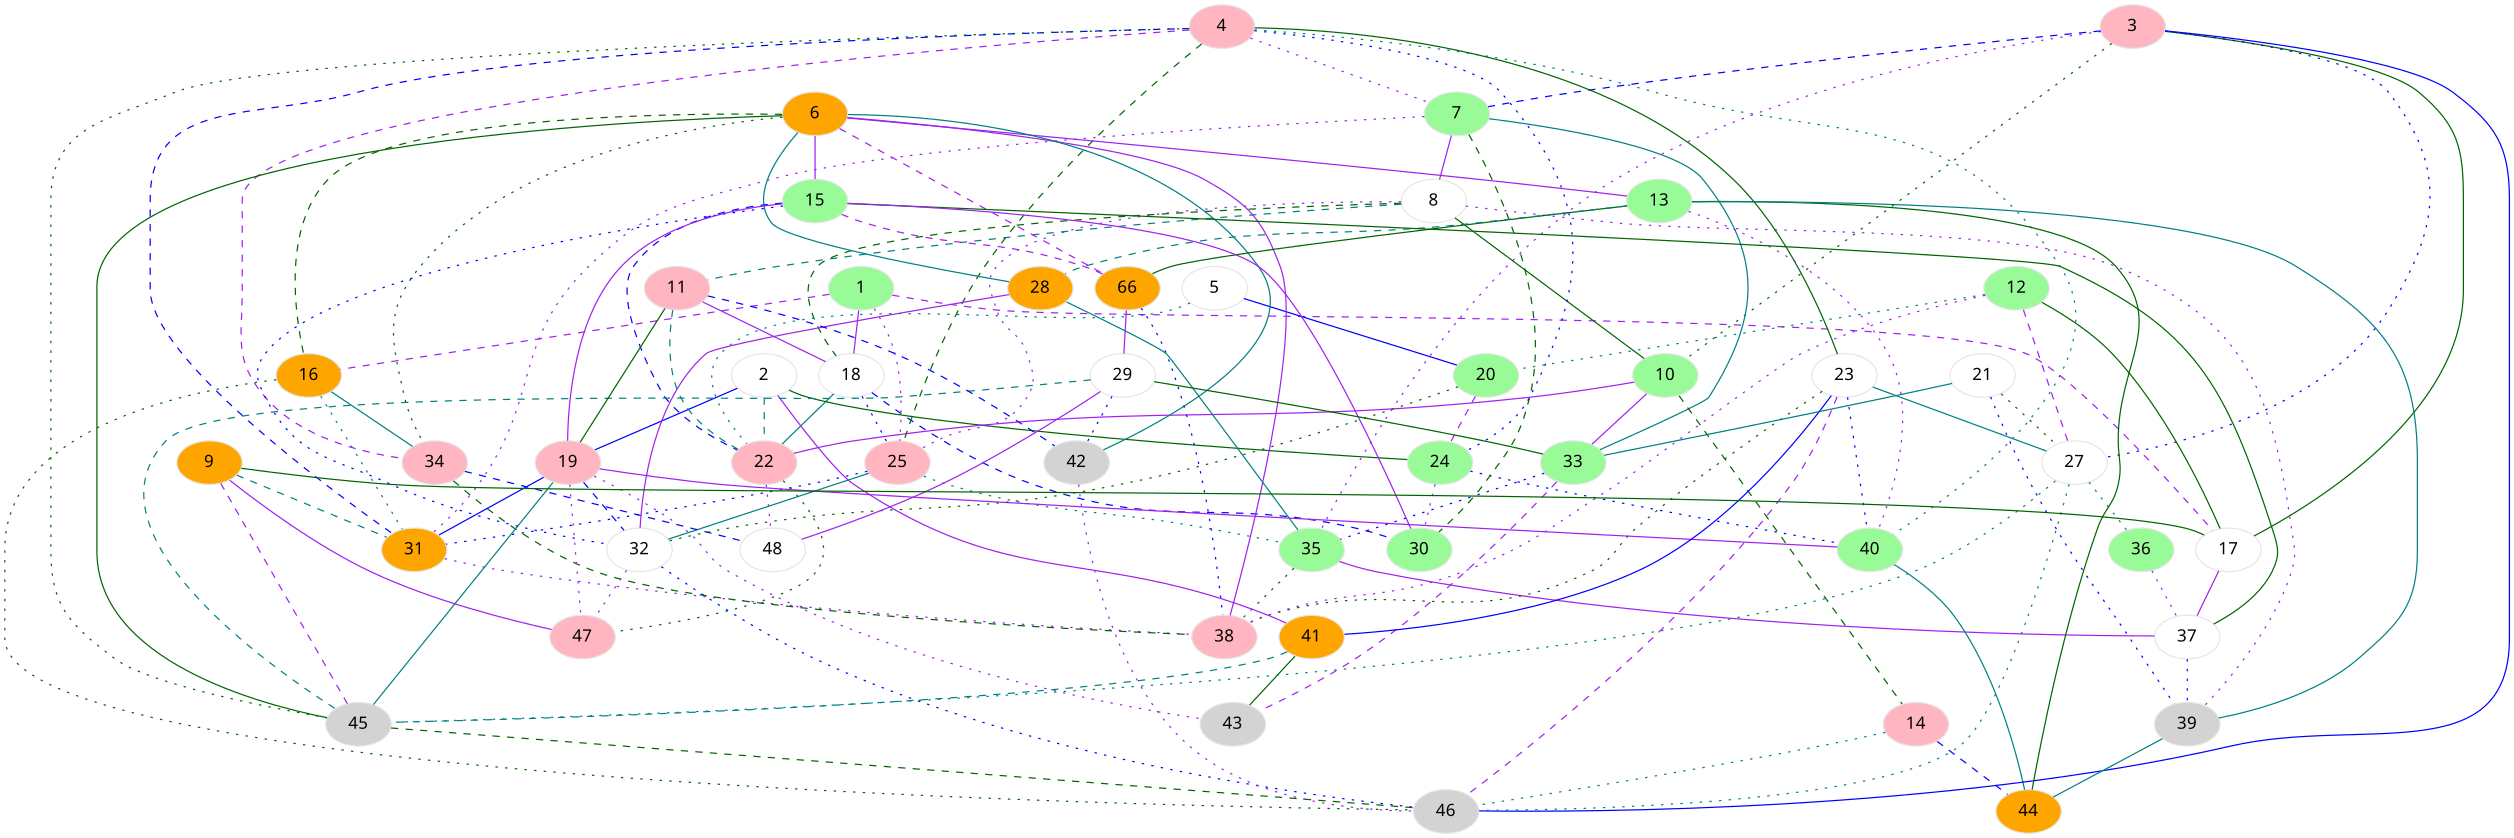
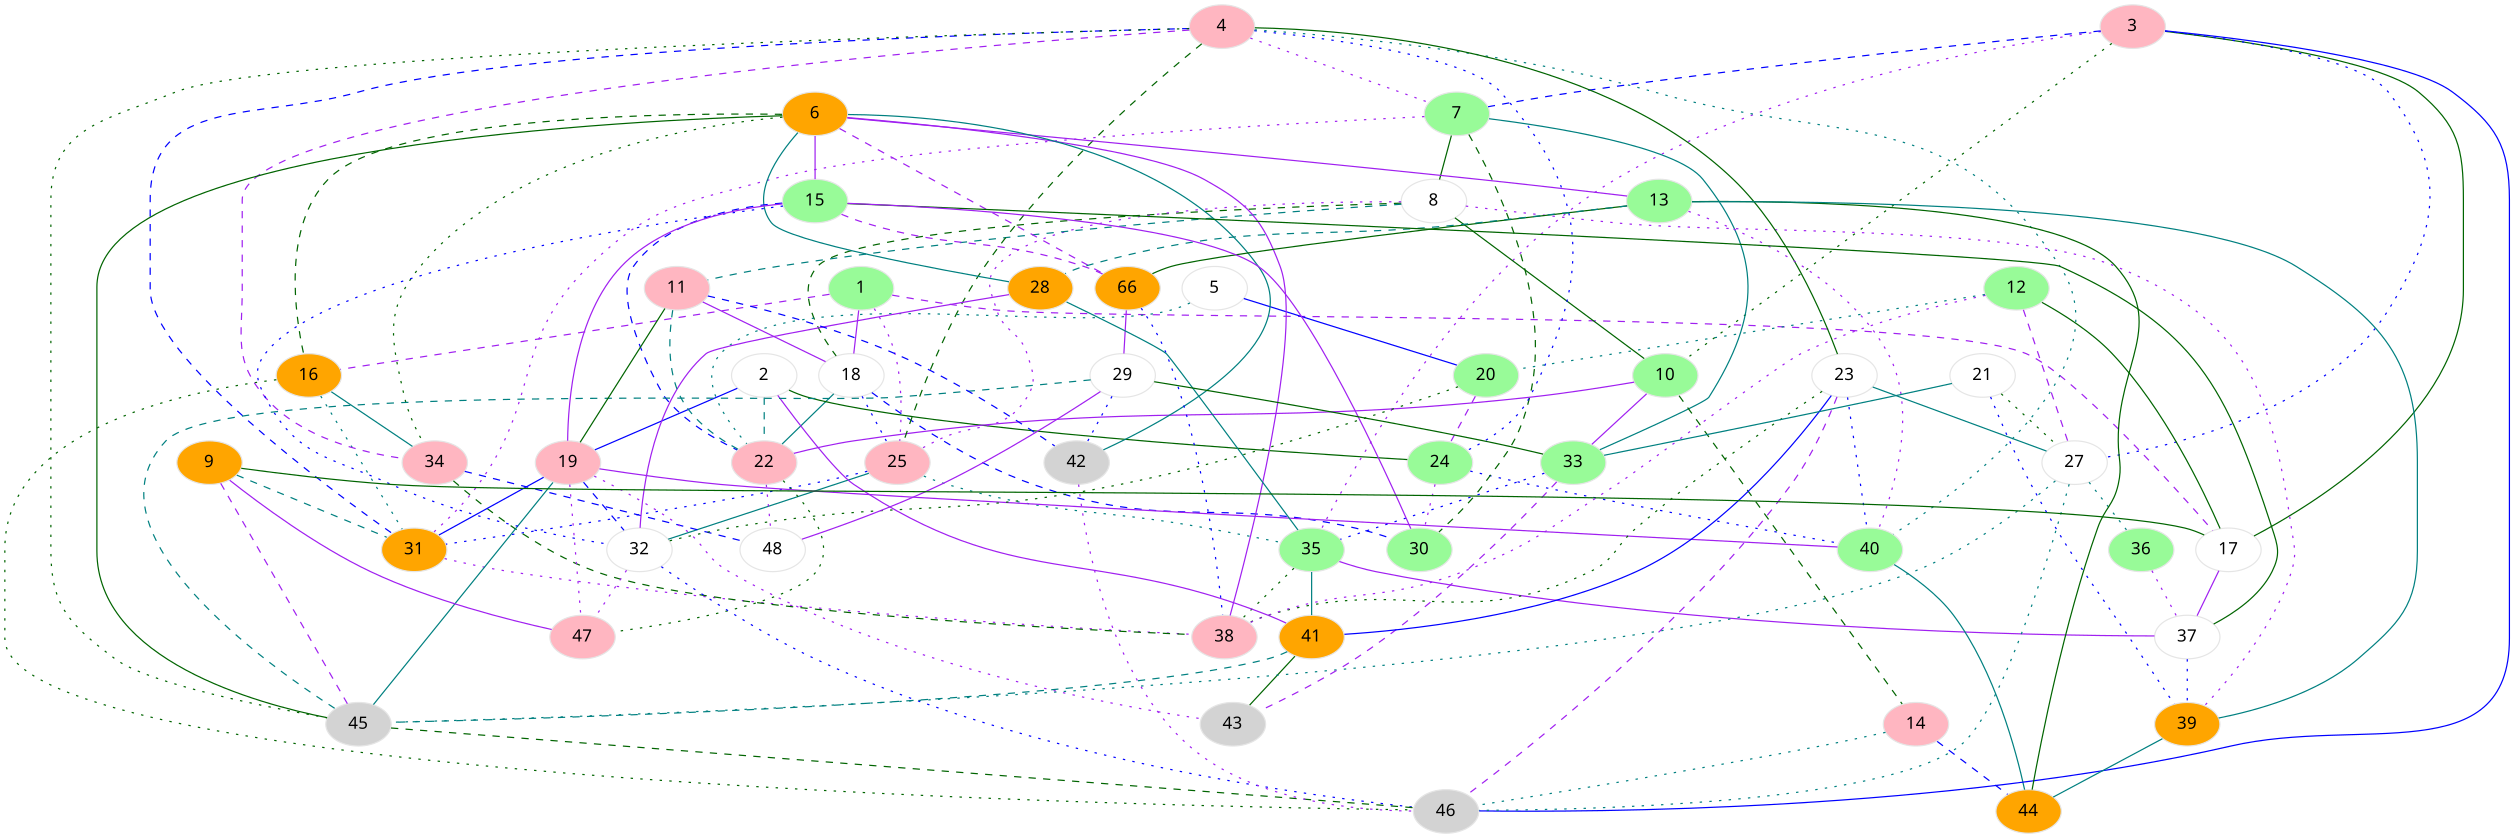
edge "7" -- "8": color purple -> darkgreen
edge "35" -- "41": added
node "39": fillcolor lightgrey -> orange
